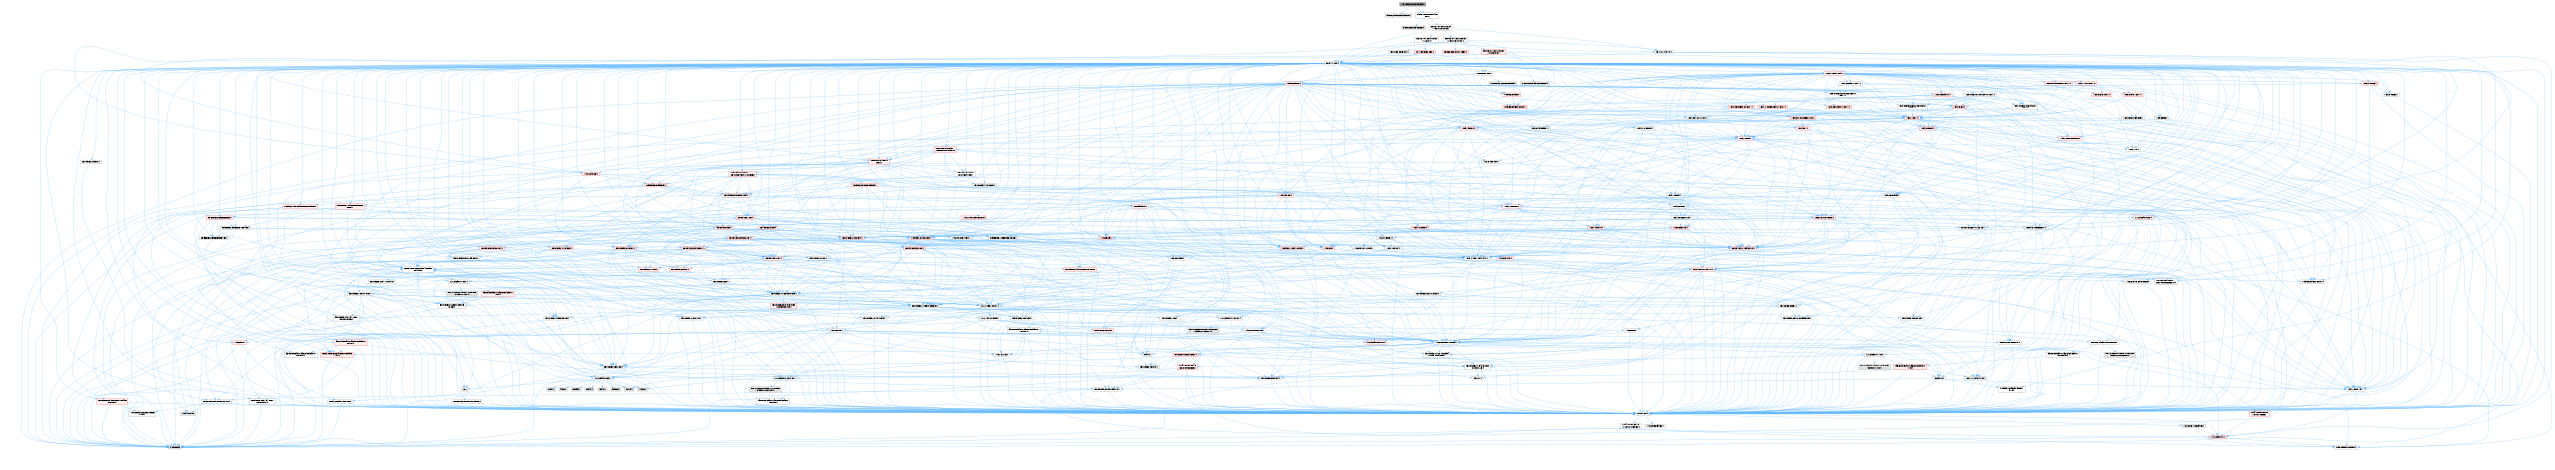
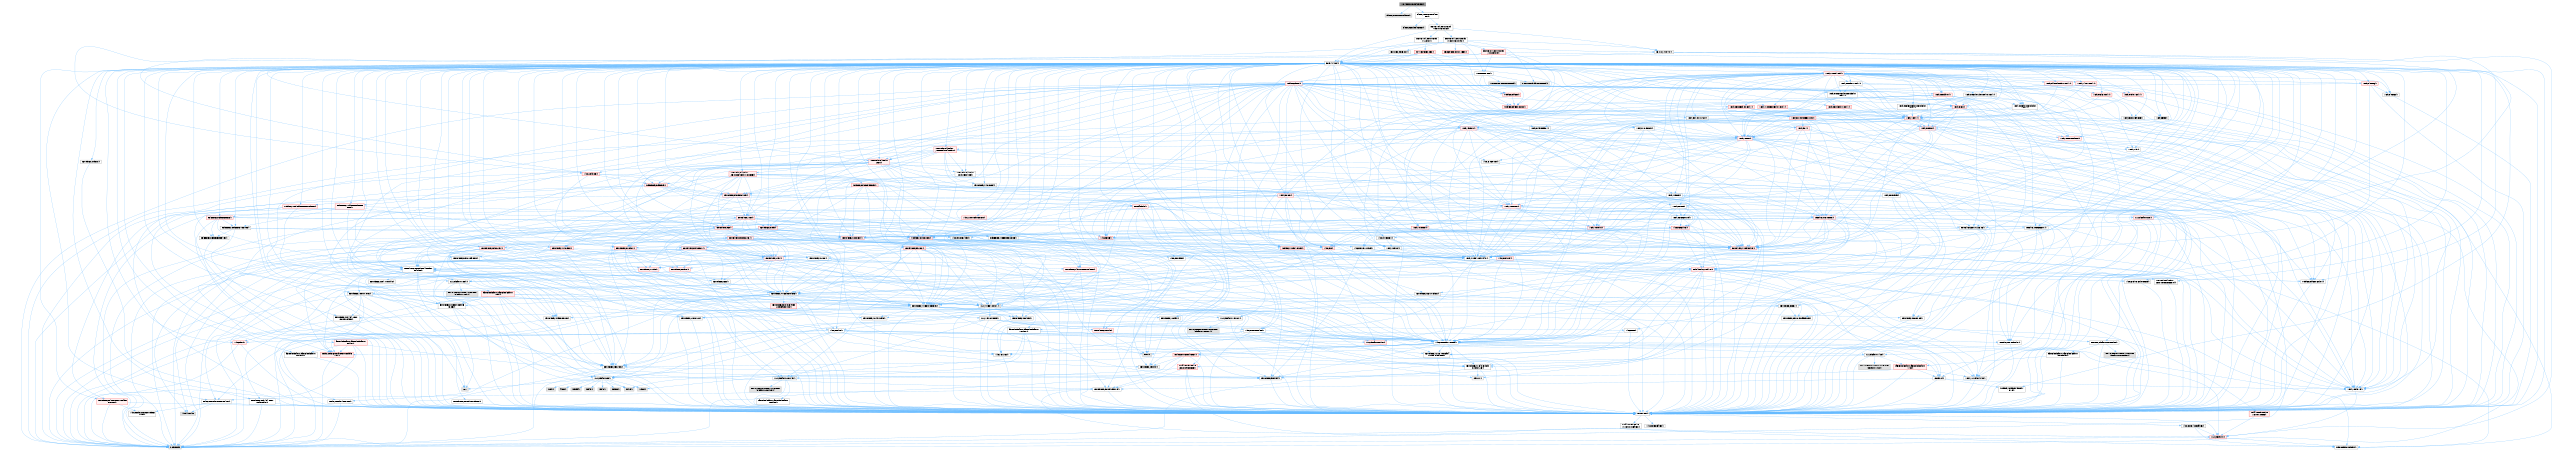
edge "InputCoreTypes.h" -> "UObject/Class.h": now "InputCoreTypes.h" -> "UICommandInfo.generated.h"
edge "Math/RotationMatrix.h" -> "Math/ConvexHull2d.h": now "Math/RotationMatrix.h" -> "Math/Vector.h"
node "Templates/Map.h": label "Templates/Map.h" -> "Templates/Models.h"
